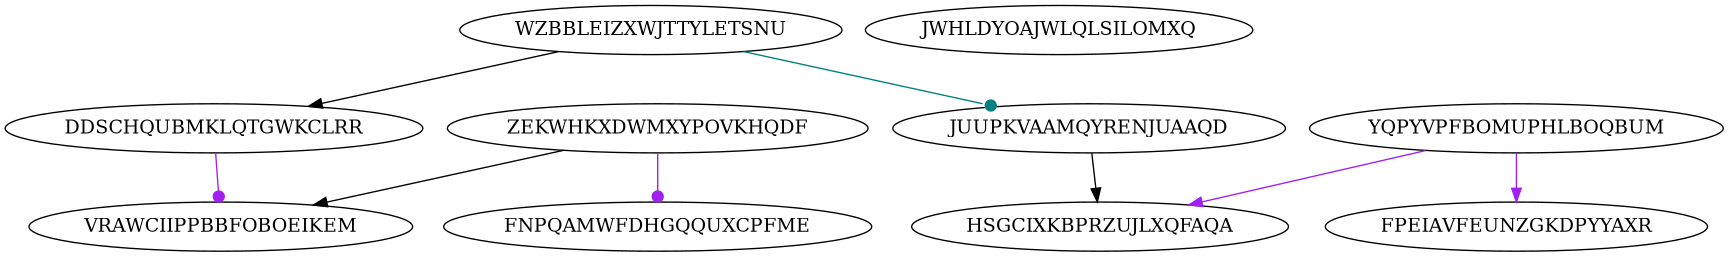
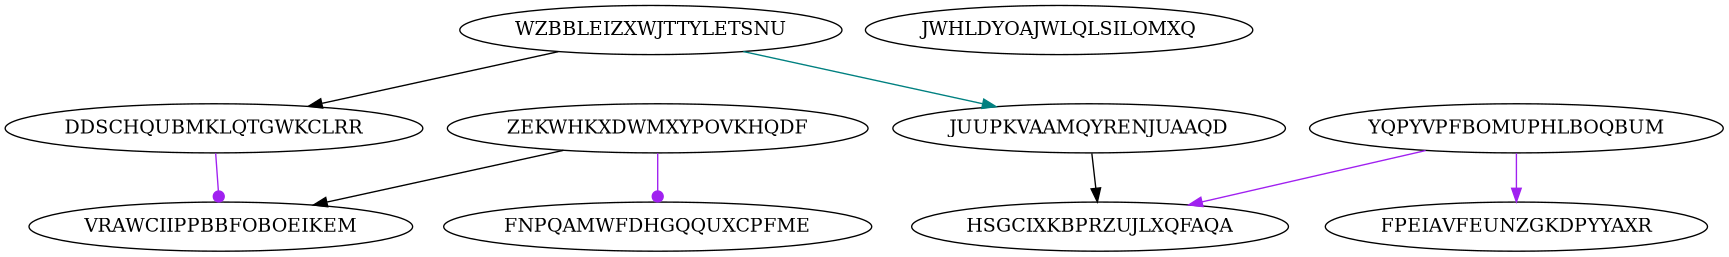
edge "WZBBLEIZXWJTTYLETSNU" -> "JUUPKVAAMQYRENJUAAQD": arrowhead dot -> normal
